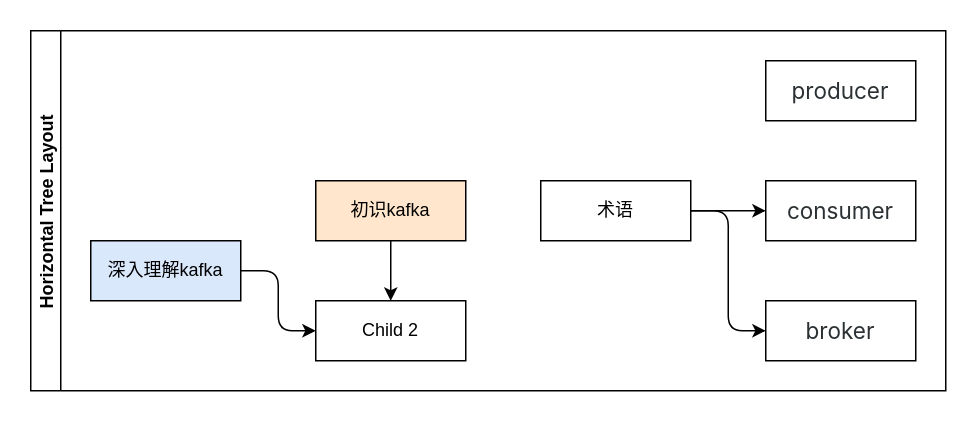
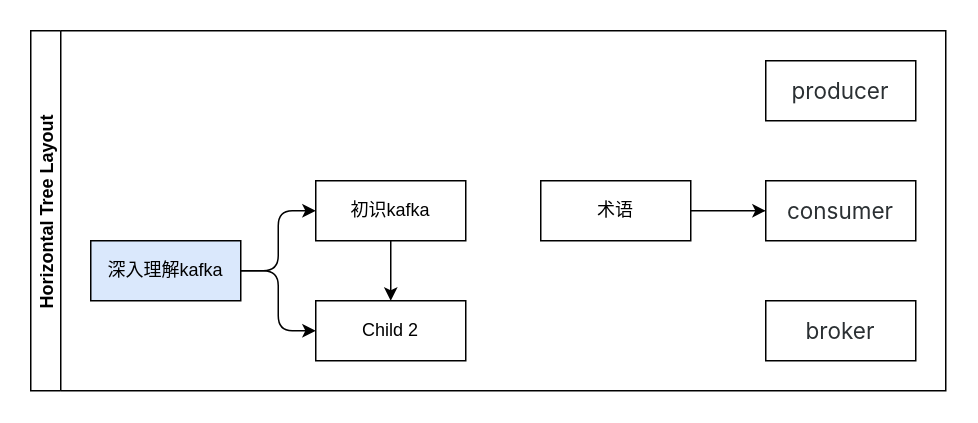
node "初识kafka": fillcolor #ffe6cc -> #ffffff
edge "深入理解kafka" -> "初识kafka": added
edge "术语" -> "broker": removed
